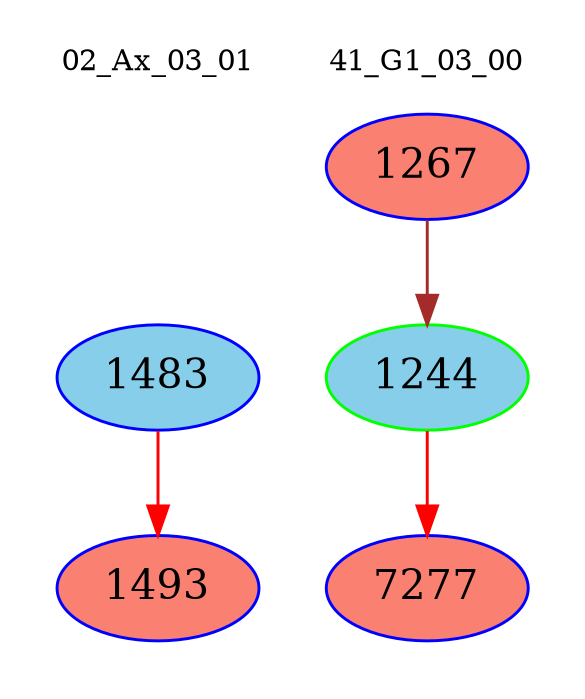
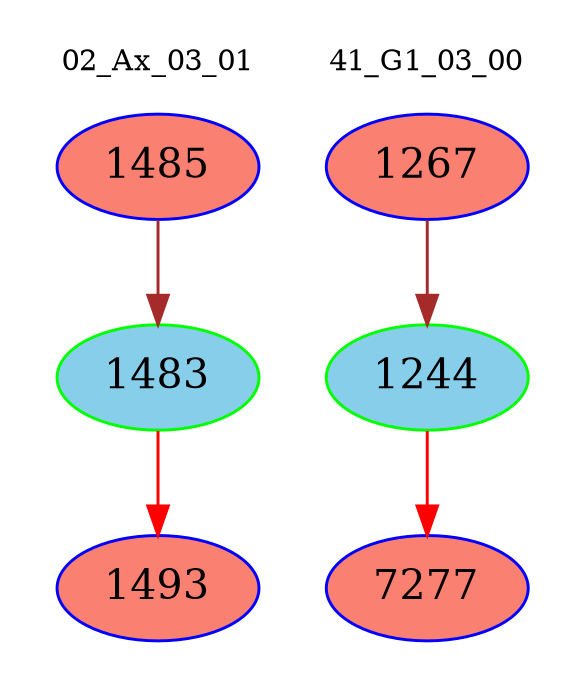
node "1485": added
node "1483": color blue -> green
